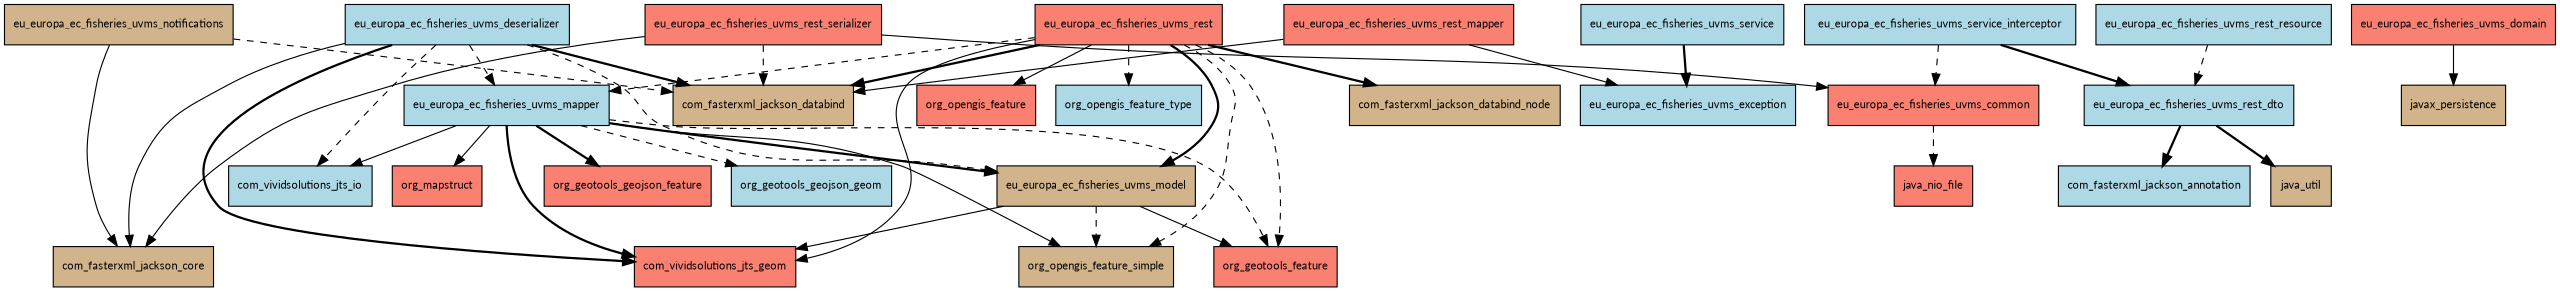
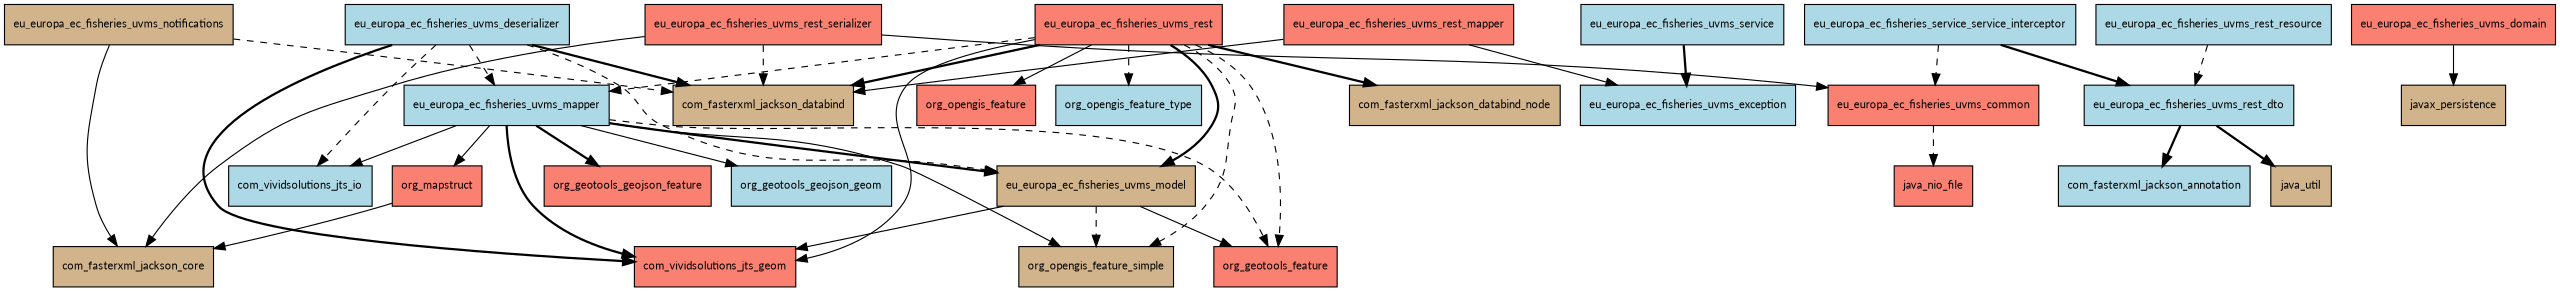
node "eu_europa_ec_fisheries_uvms_service_interceptor": label "eu_europa_ec_fisheries_uvms_service_interceptor" -> "eu_europa_ec_fisheries_service_service_interceptor"
edge "eu_europa_ec_fisheries_uvms_deserializer" -> "com_fasterxml_jackson_core": now "org_mapstruct" -> "com_fasterxml_jackson_core"
edge "eu_europa_ec_fisheries_uvms_mapper" -> "org_geotools_geojson_geom": style dashed -> solid
